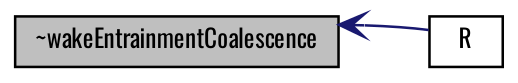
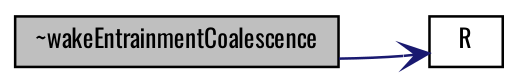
edge "R" -> "~wakeEntrainmentCoalescence": reversed
